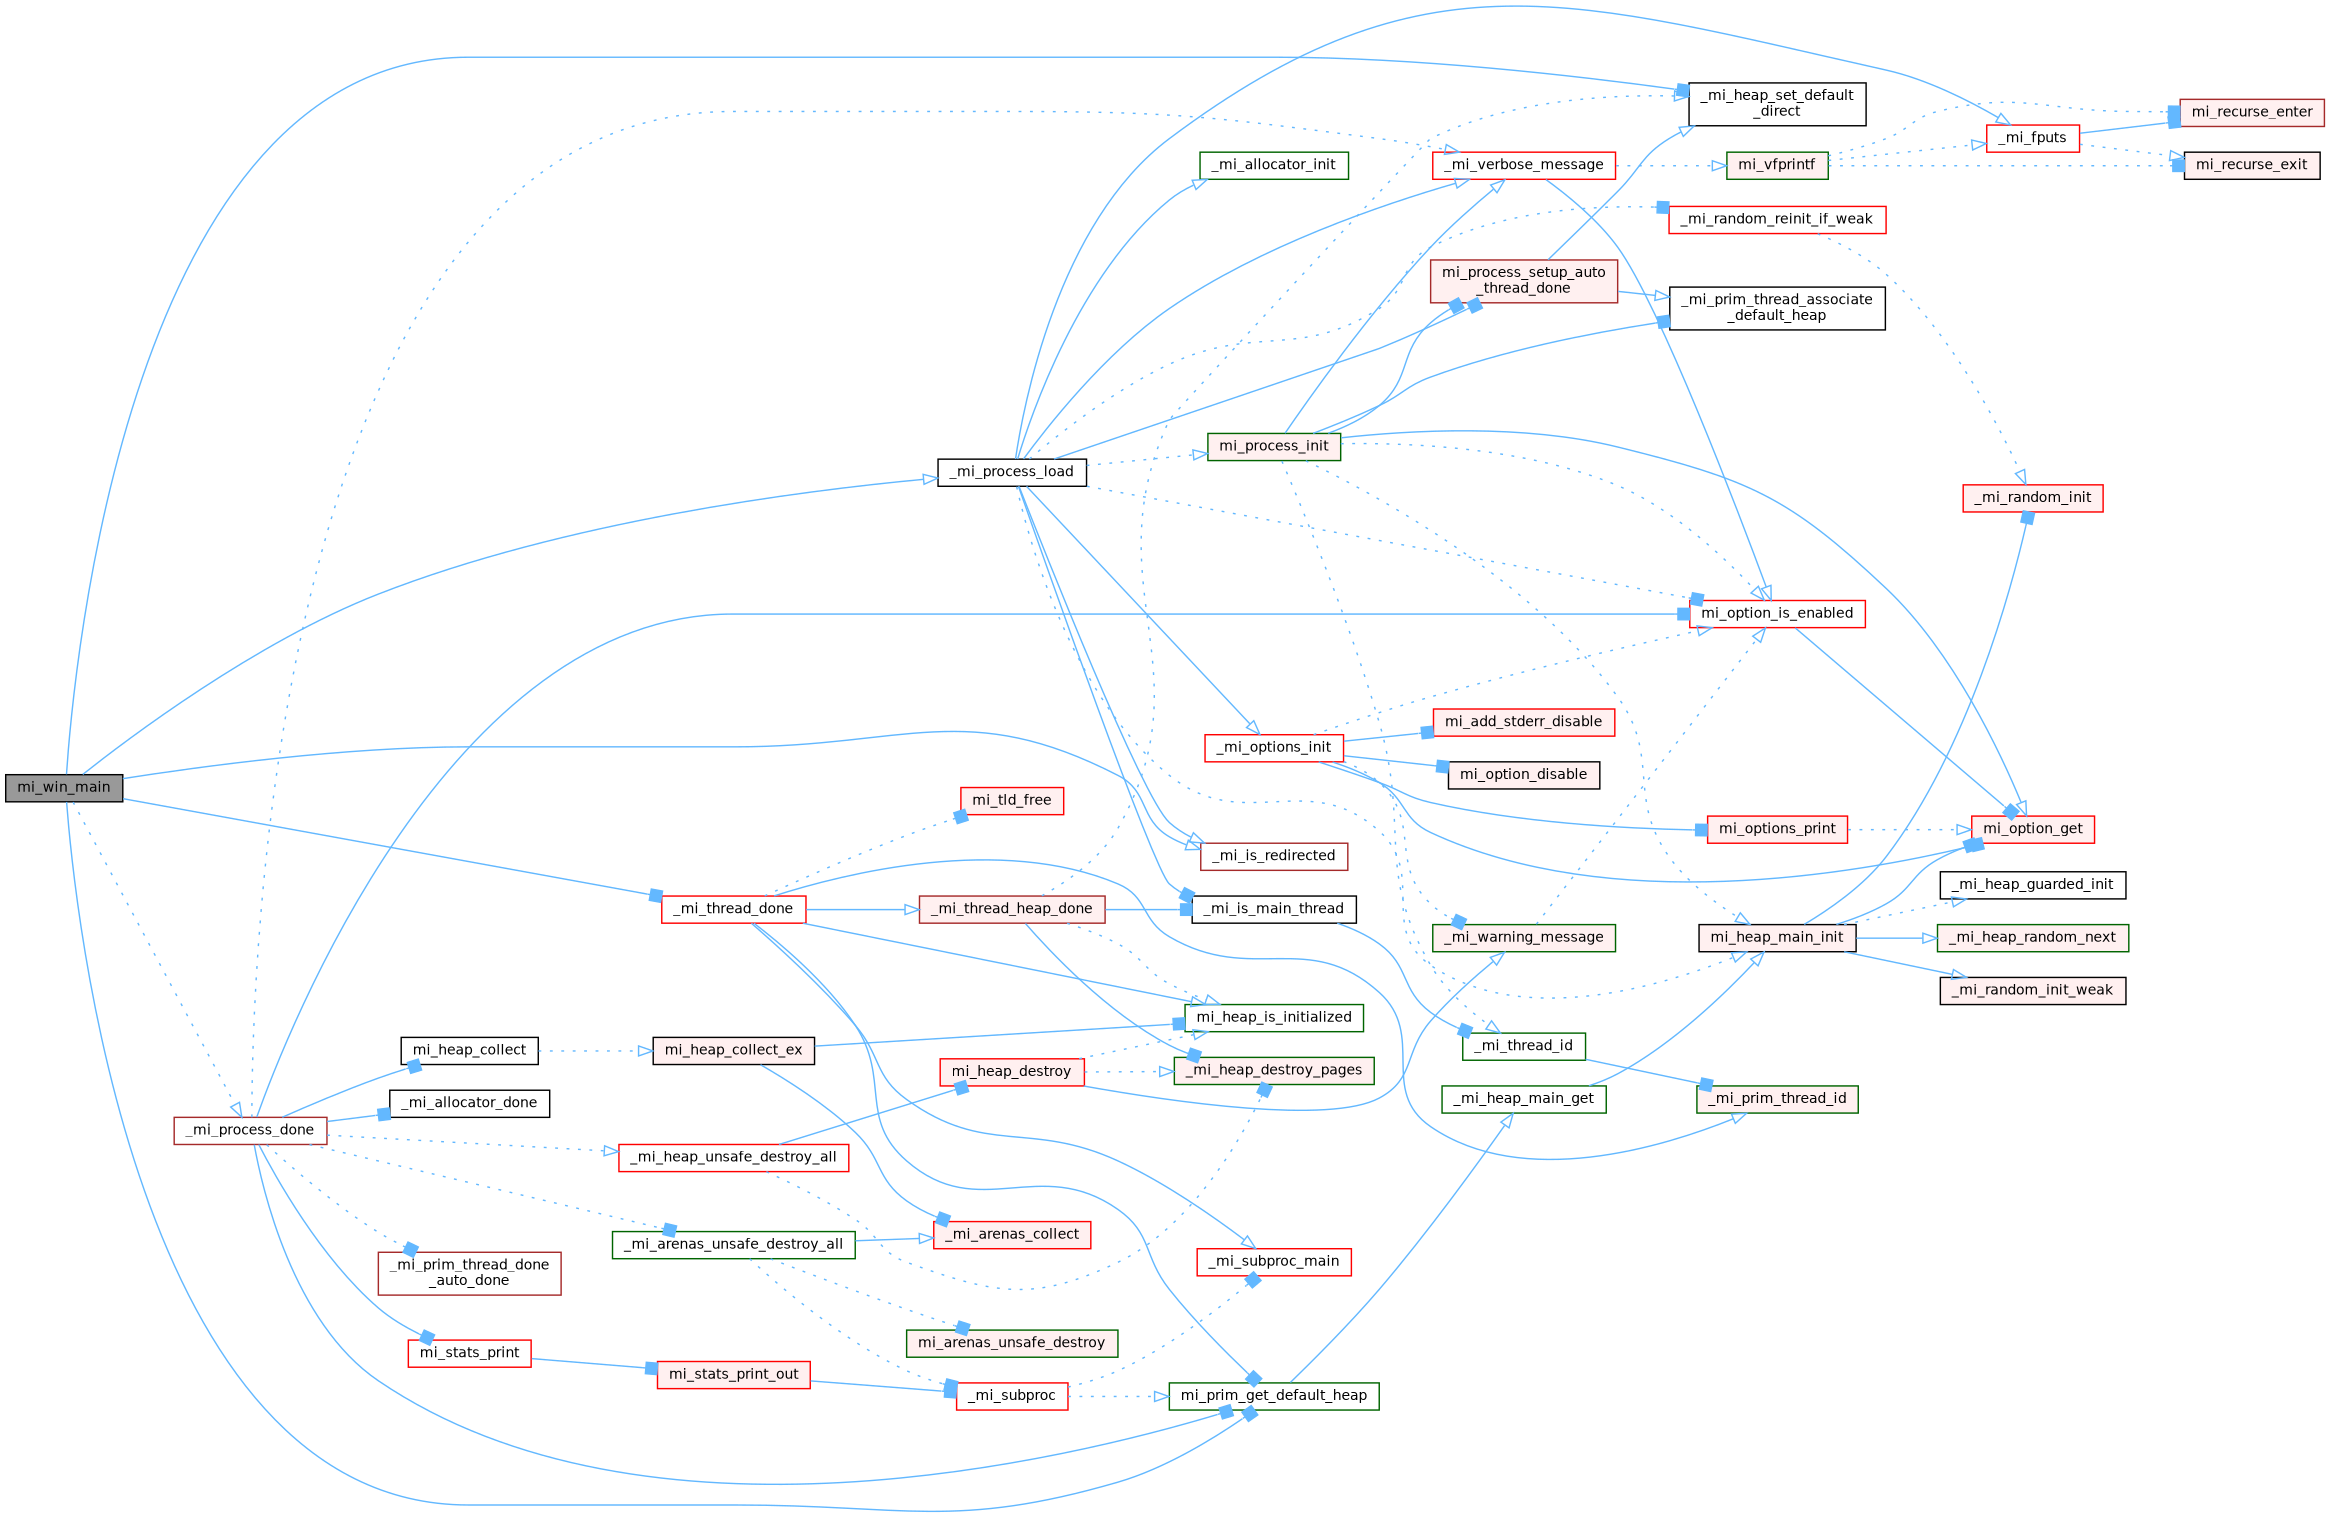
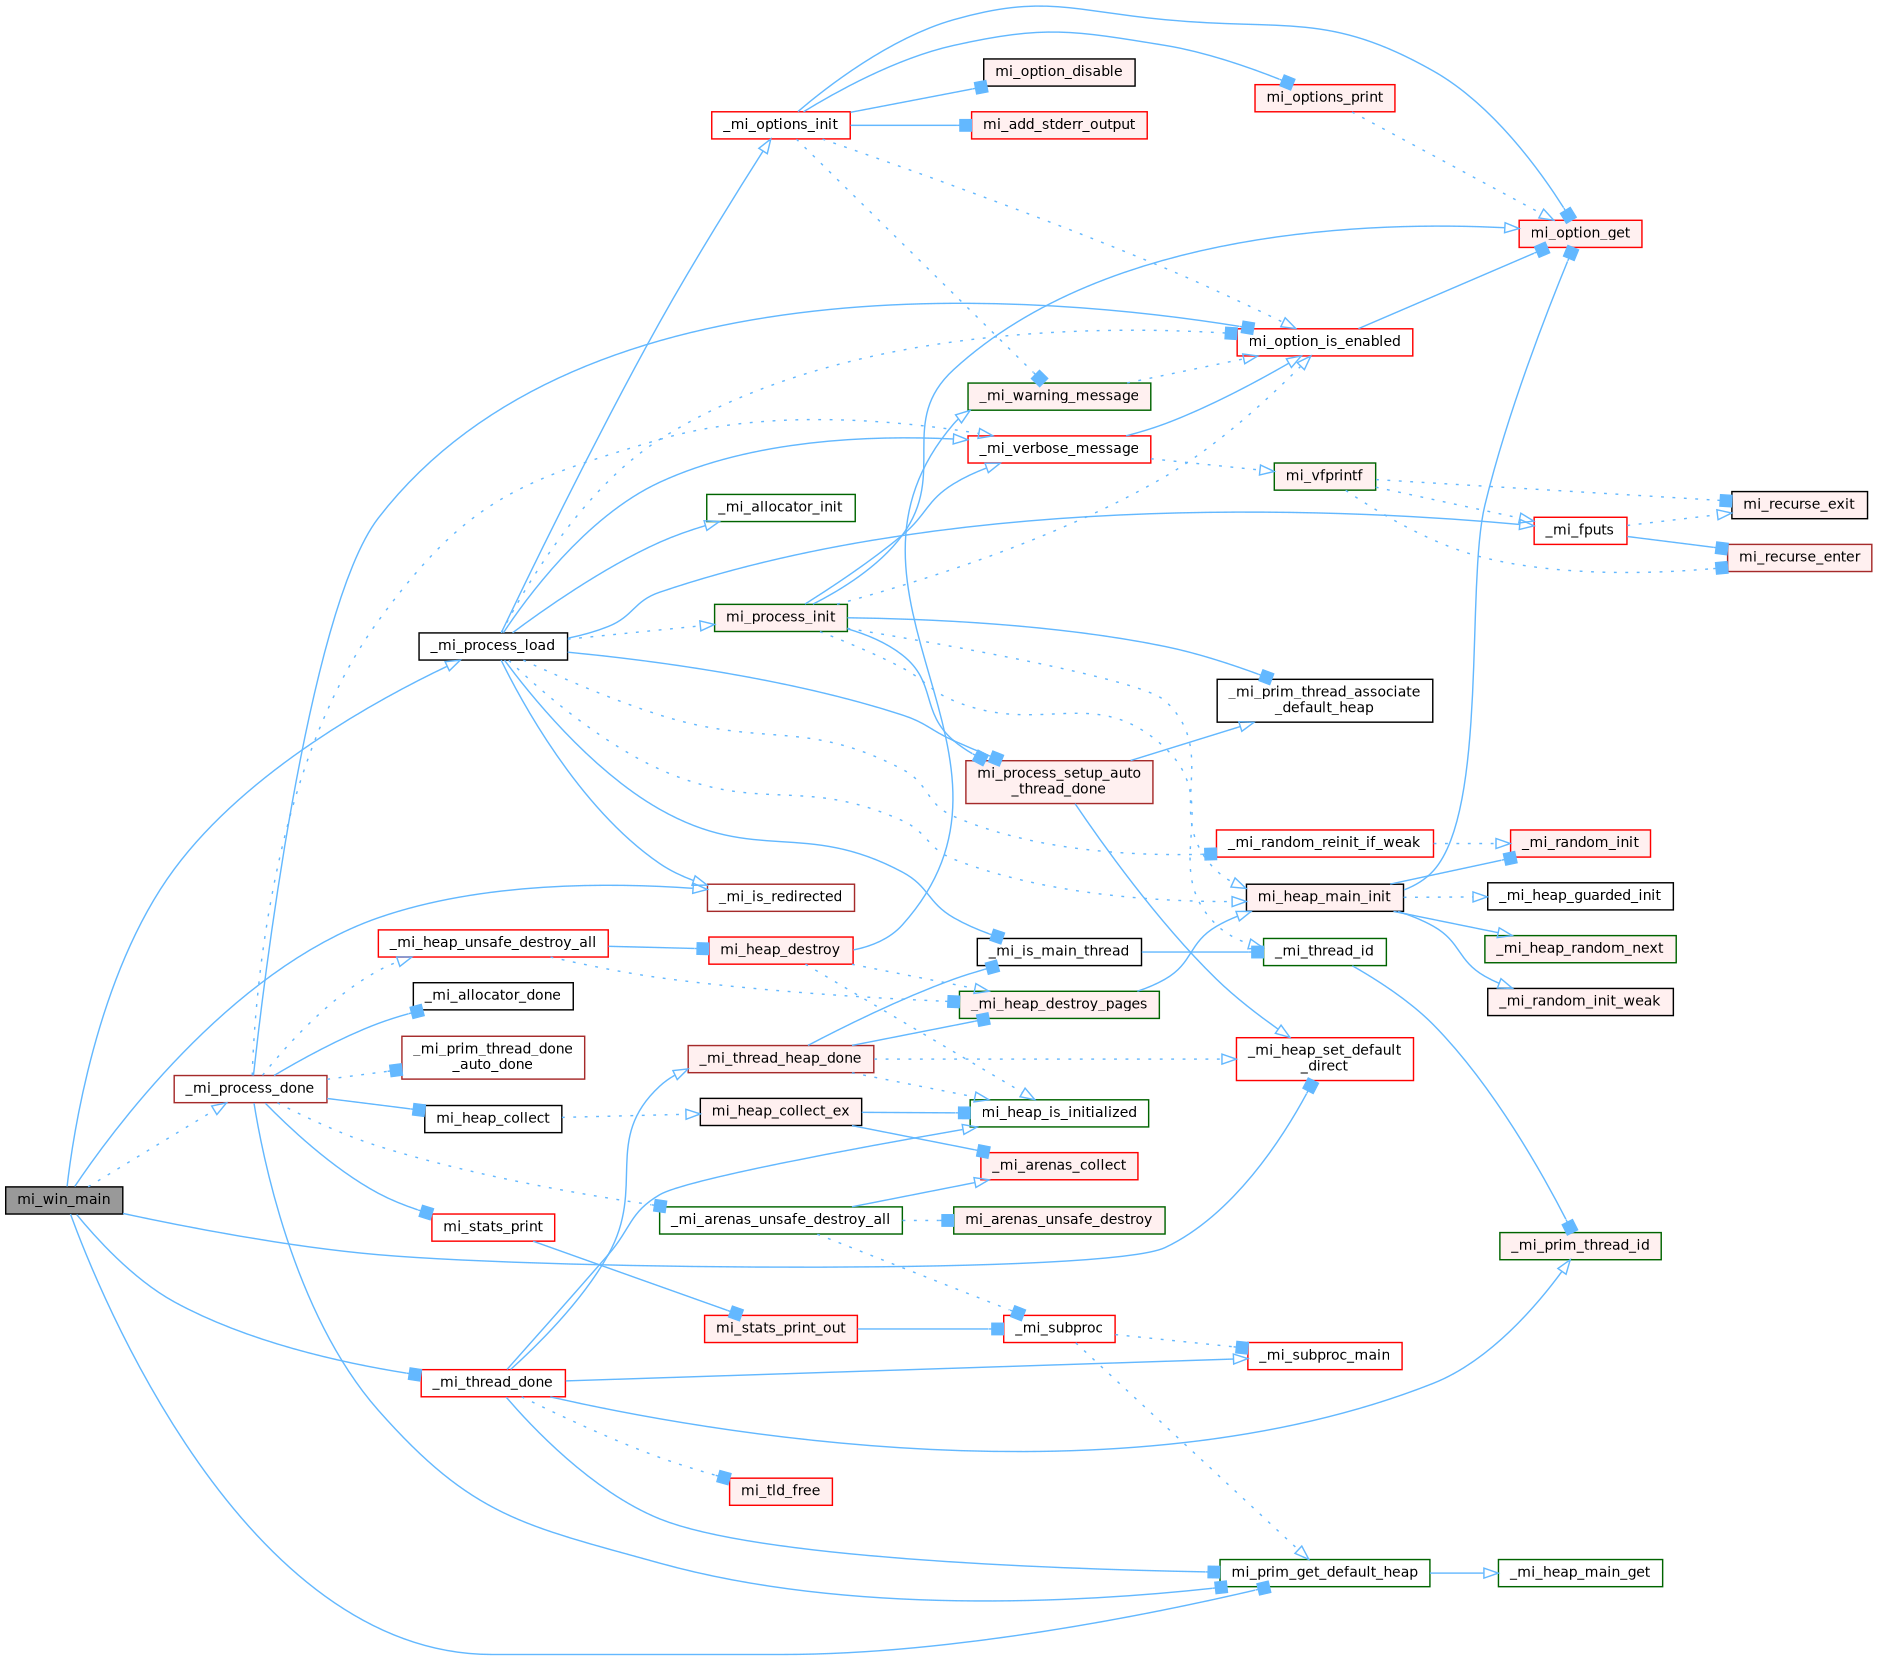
node "_mi_heap_set_default _direct": color black -> red
node "mi_add_stderr_disable": label "mi_add_stderr_disable" -> "mi_add_stderr_output"
edge "_mi_heap_main_get" -> "mi_heap_main_init": now "_mi_heap_destroy_pages" -> "mi_heap_main_init"
